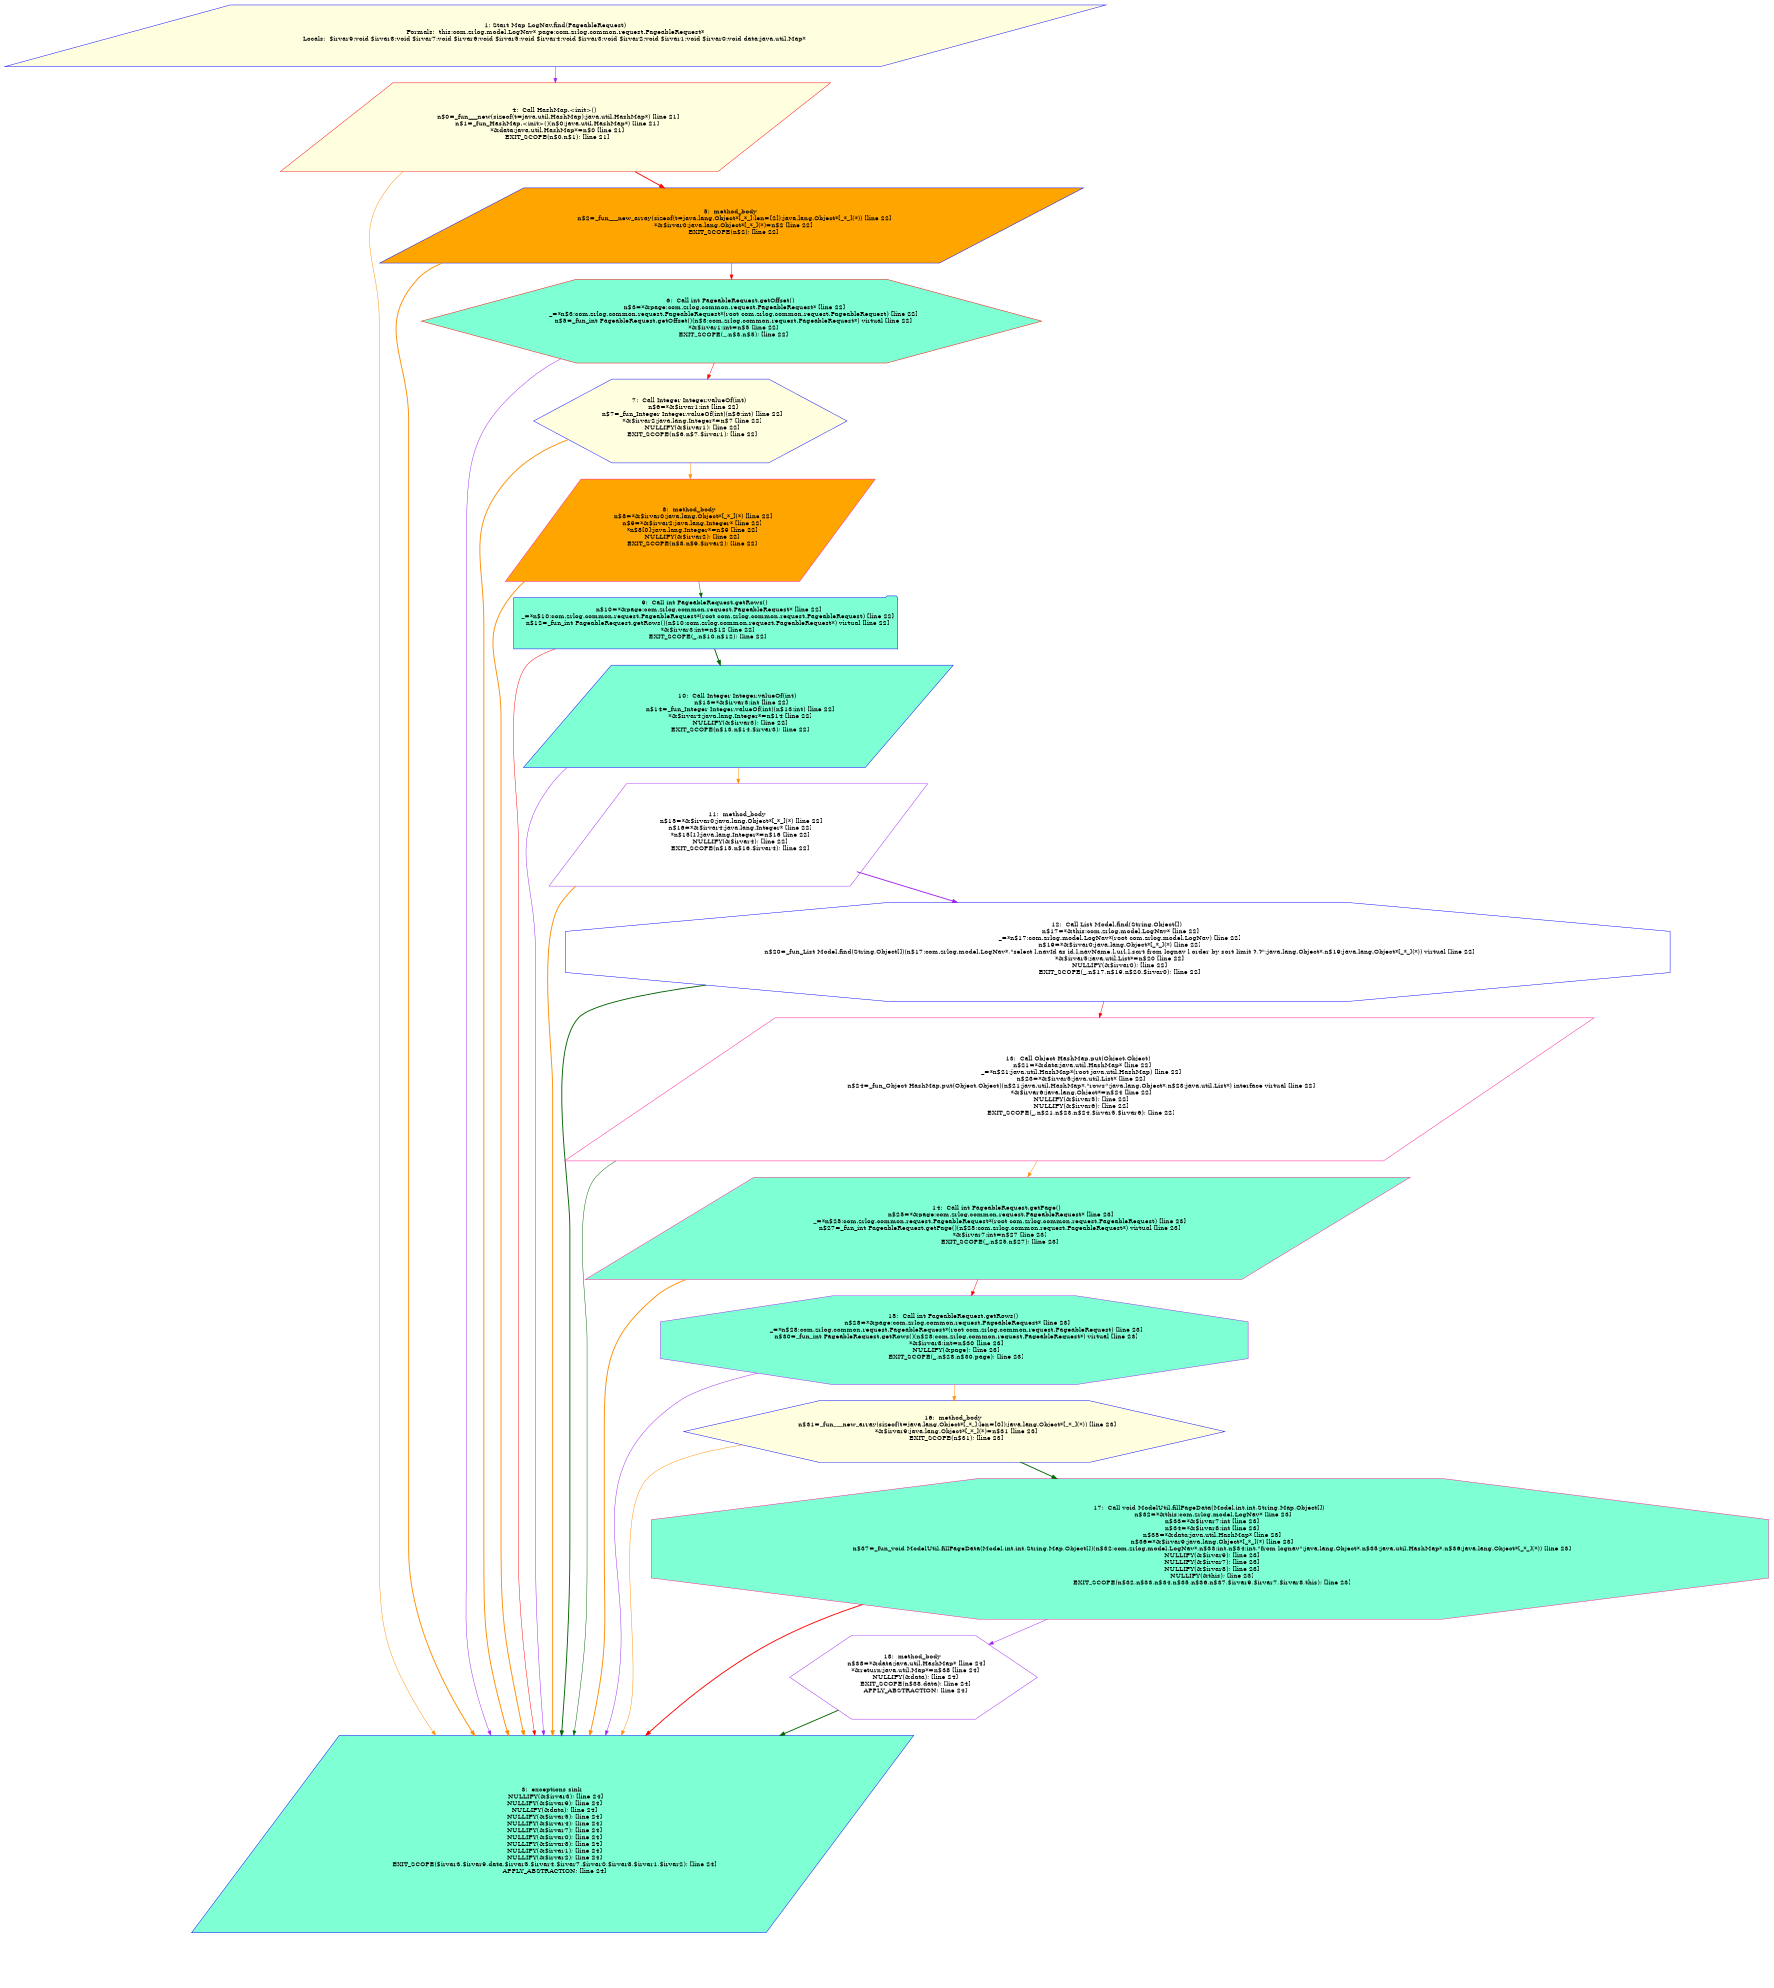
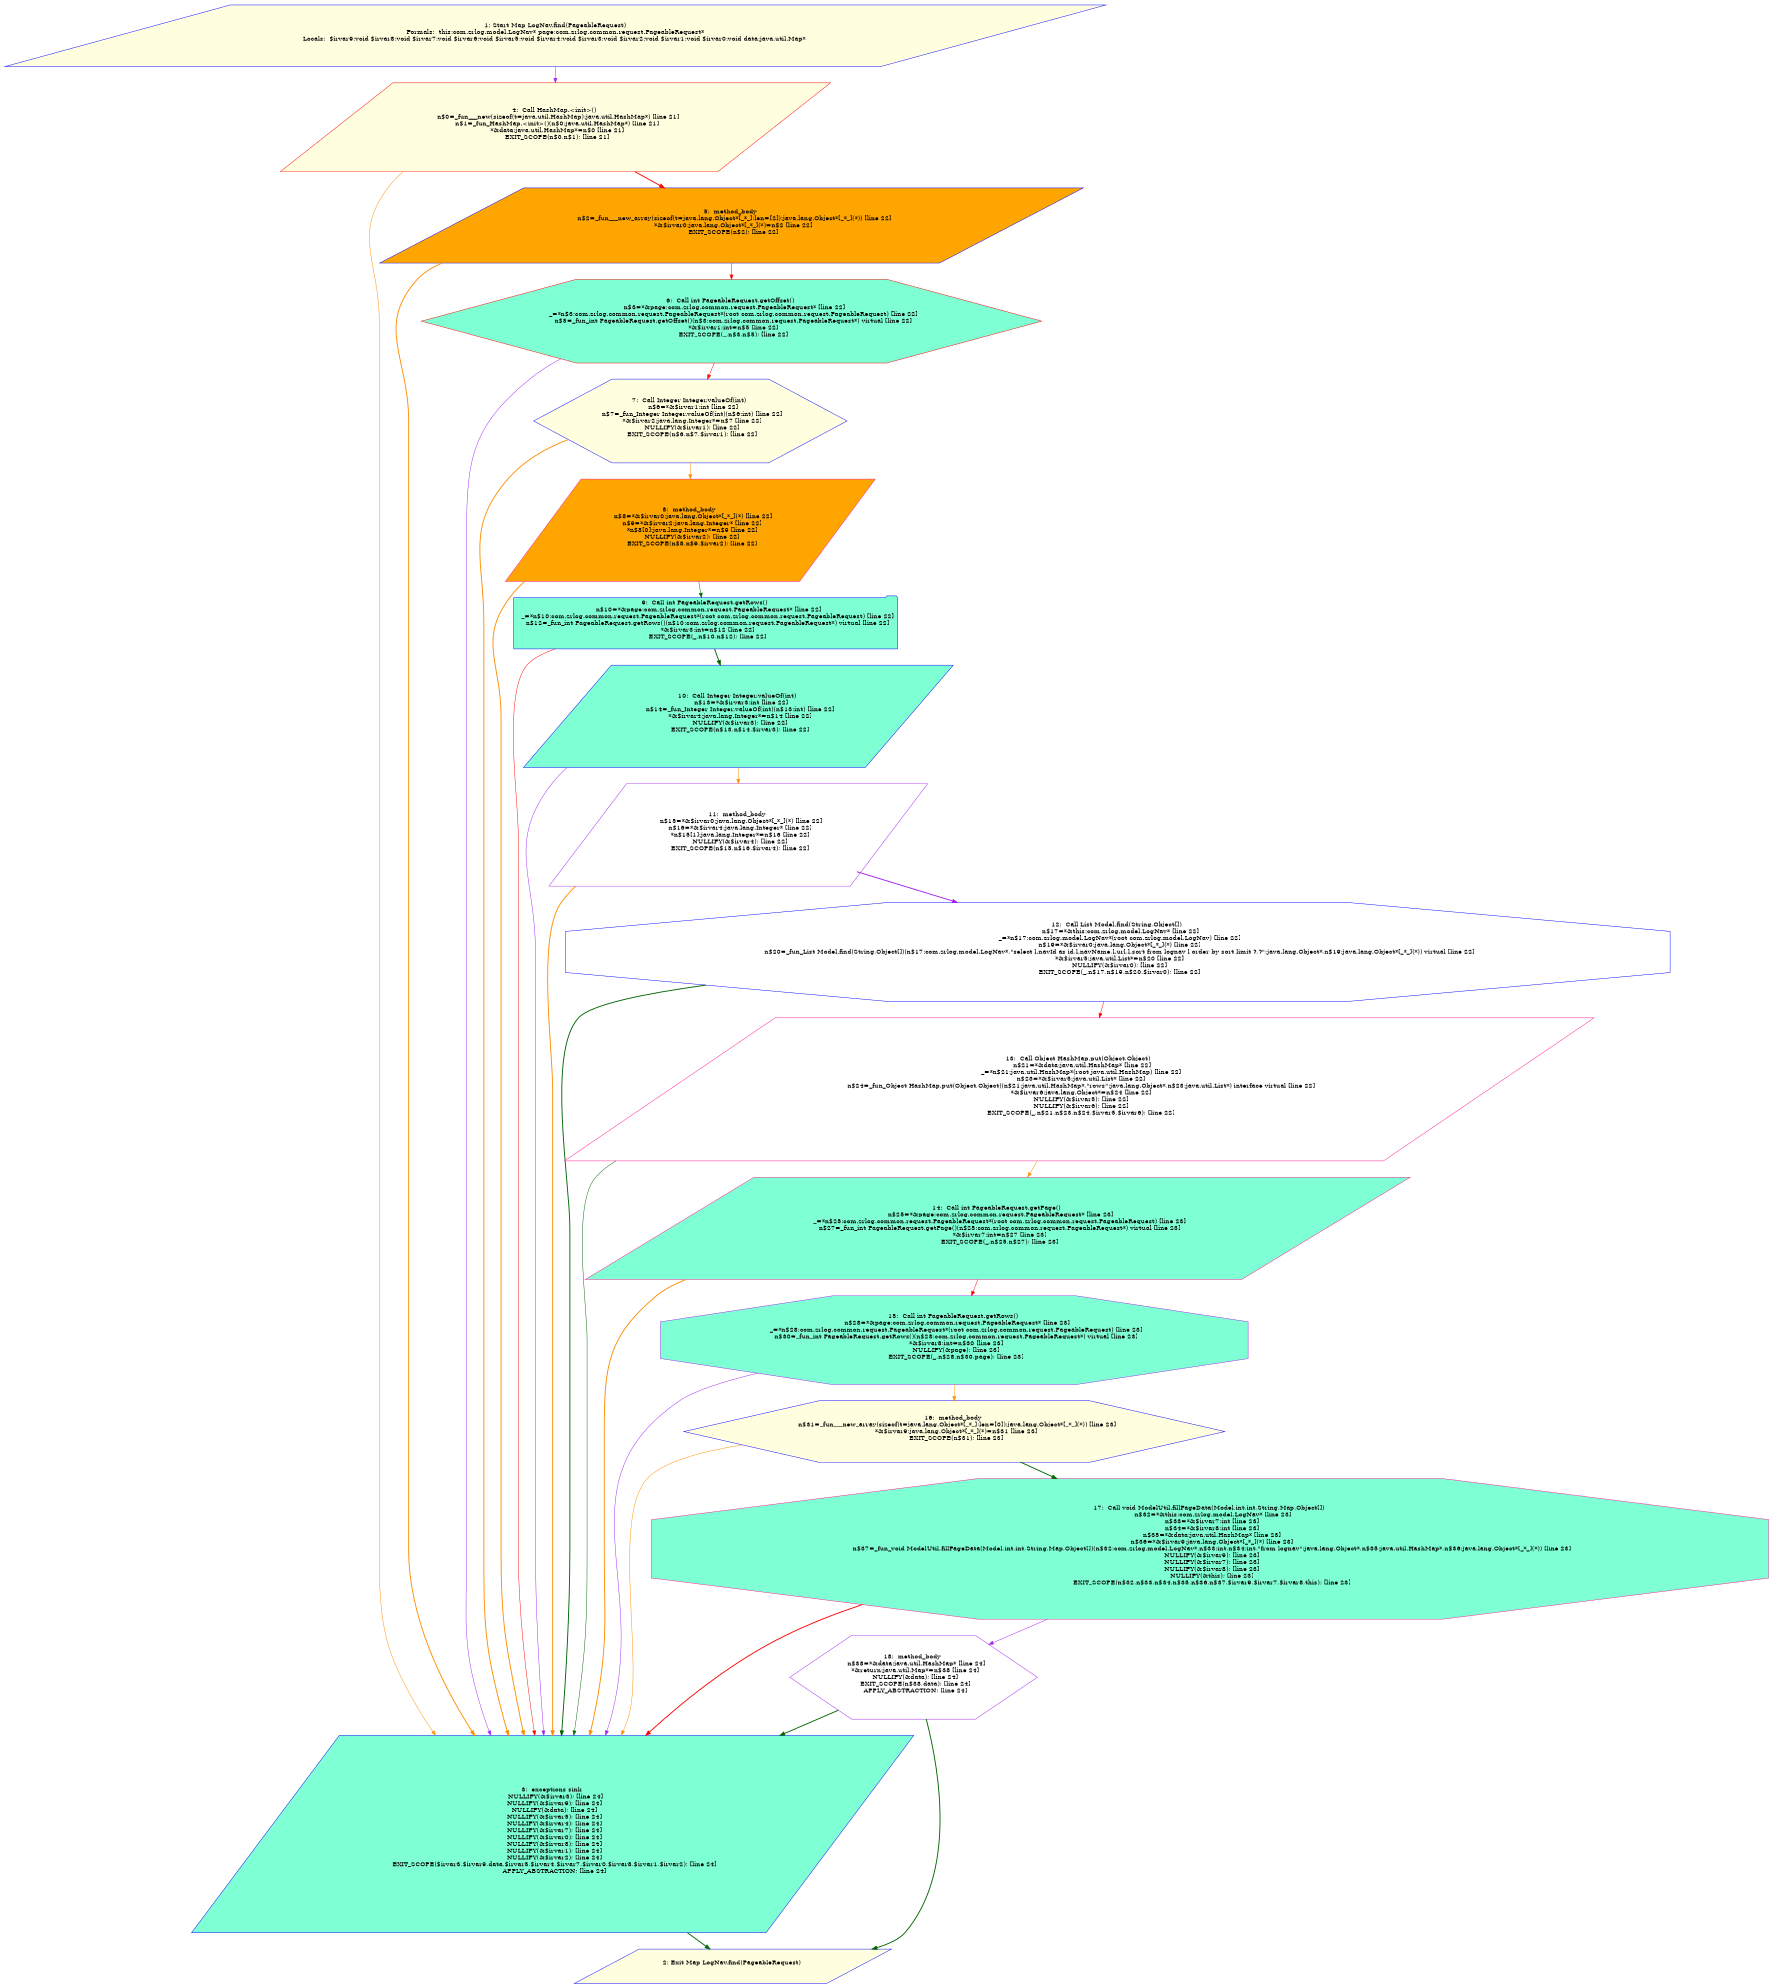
node "2: Exit Map LogNav.find(PageableRequest)": added
